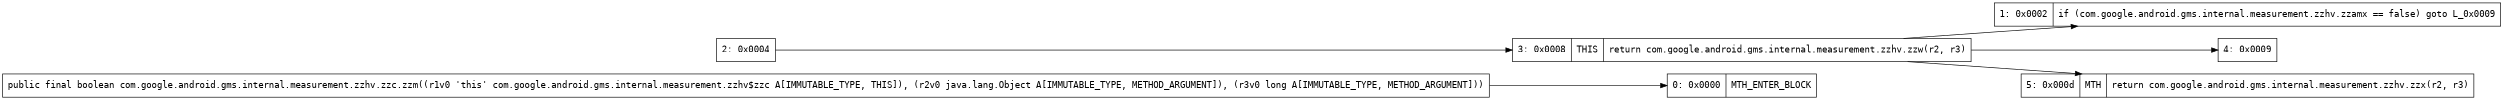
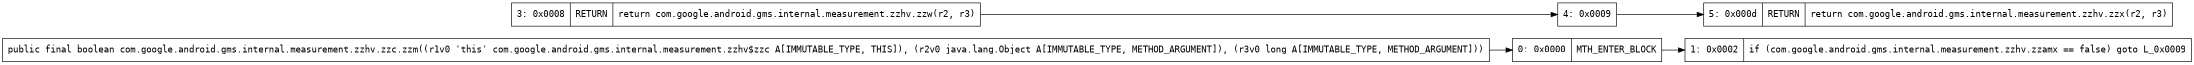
edge "3: 0x0008" -> "1: 0x0002": now "0: 0x0000" -> "1: 0x0002"
node "2: 0x0004": removed
node "3: 0x0008": text "THIS" -> "RETURN"
edge "3: 0x0008" -> "5: 0x000d": now "4: 0x0009" -> "5: 0x000d"
node "5: 0x000d": text "MTH" -> "RETURN"
